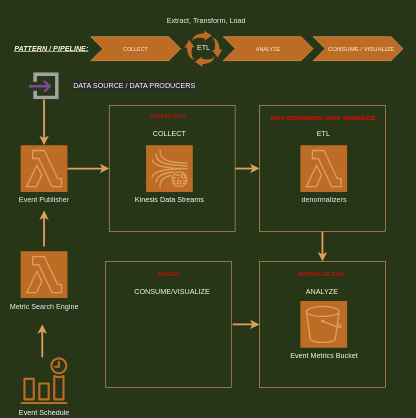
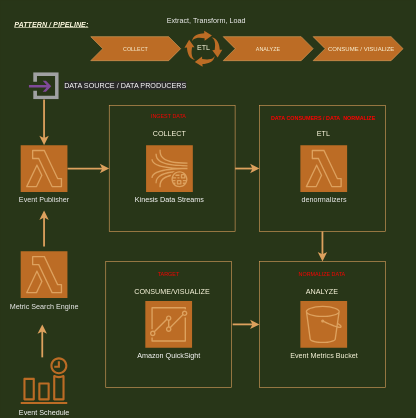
node "PATTERN / PIPELINE:": moved (52, 48) -> (52, 24)
node "DATA SOURCE / DATA PRODUCERS": moved (136, 86) -> (127, 86)
node "Amazon QuickSight": added
